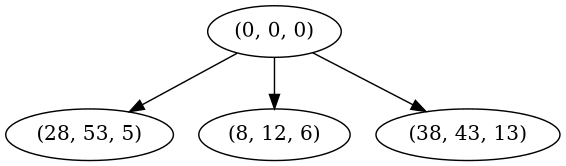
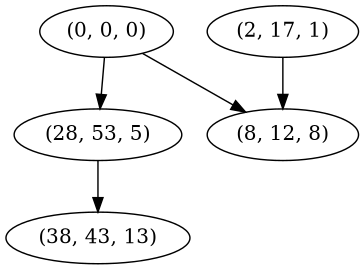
node "(2, 17, 1)": added
edge "(0, 0, 0)" -> "(38, 43, 13)": now "(28, 53, 5)" -> "(38, 43, 13)"
node "(8, 12, 6)": label "(8, 12, 6)" -> "(8, 12, 8)"
